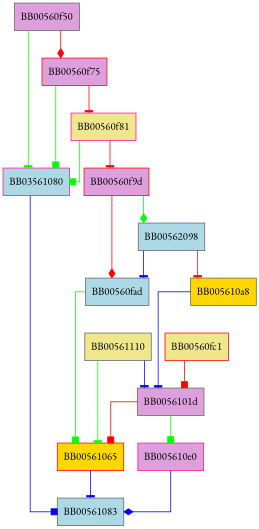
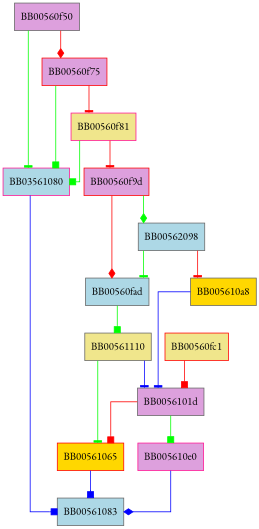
edge "BB00562098" -> "BB00560fad": color blue -> green
edge "BB00560fad" -> "BB00561065": now "BB00560fad" -> "BB00561110"
edge "BB00561065" -> "BB00561083": arrowhead tee -> box
